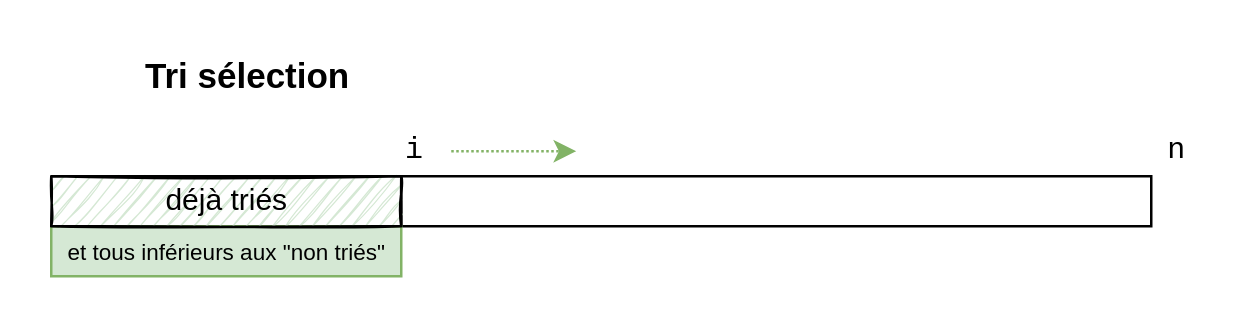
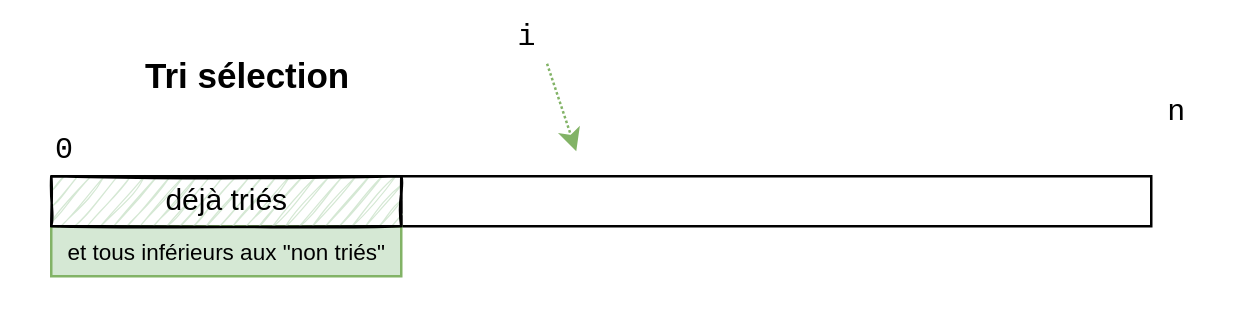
node "0": added
node "i": moved (426, 151) -> (539, 39)
node "n": moved (1176, 151) -> (1176, 114)
